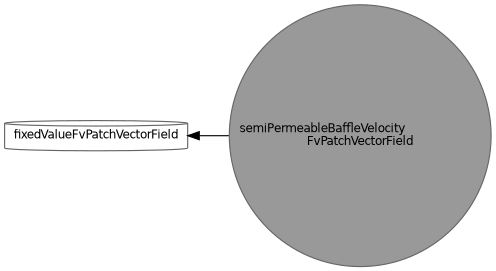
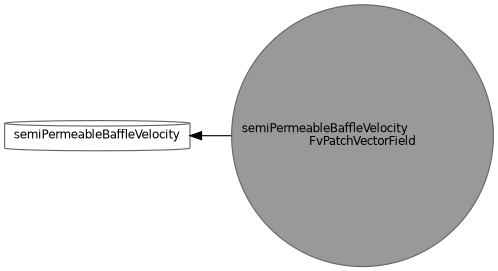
node "fixedValueFvPatchVectorField": label "fixedValueFvPatchVectorField" -> "semiPermeableBaffleVelocity"
